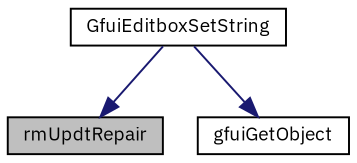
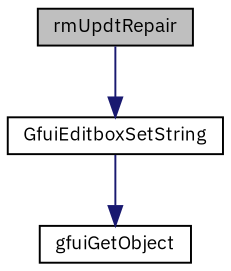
edge "GfuiEditboxSetString" -> "rmUpdtRepair": reversed
